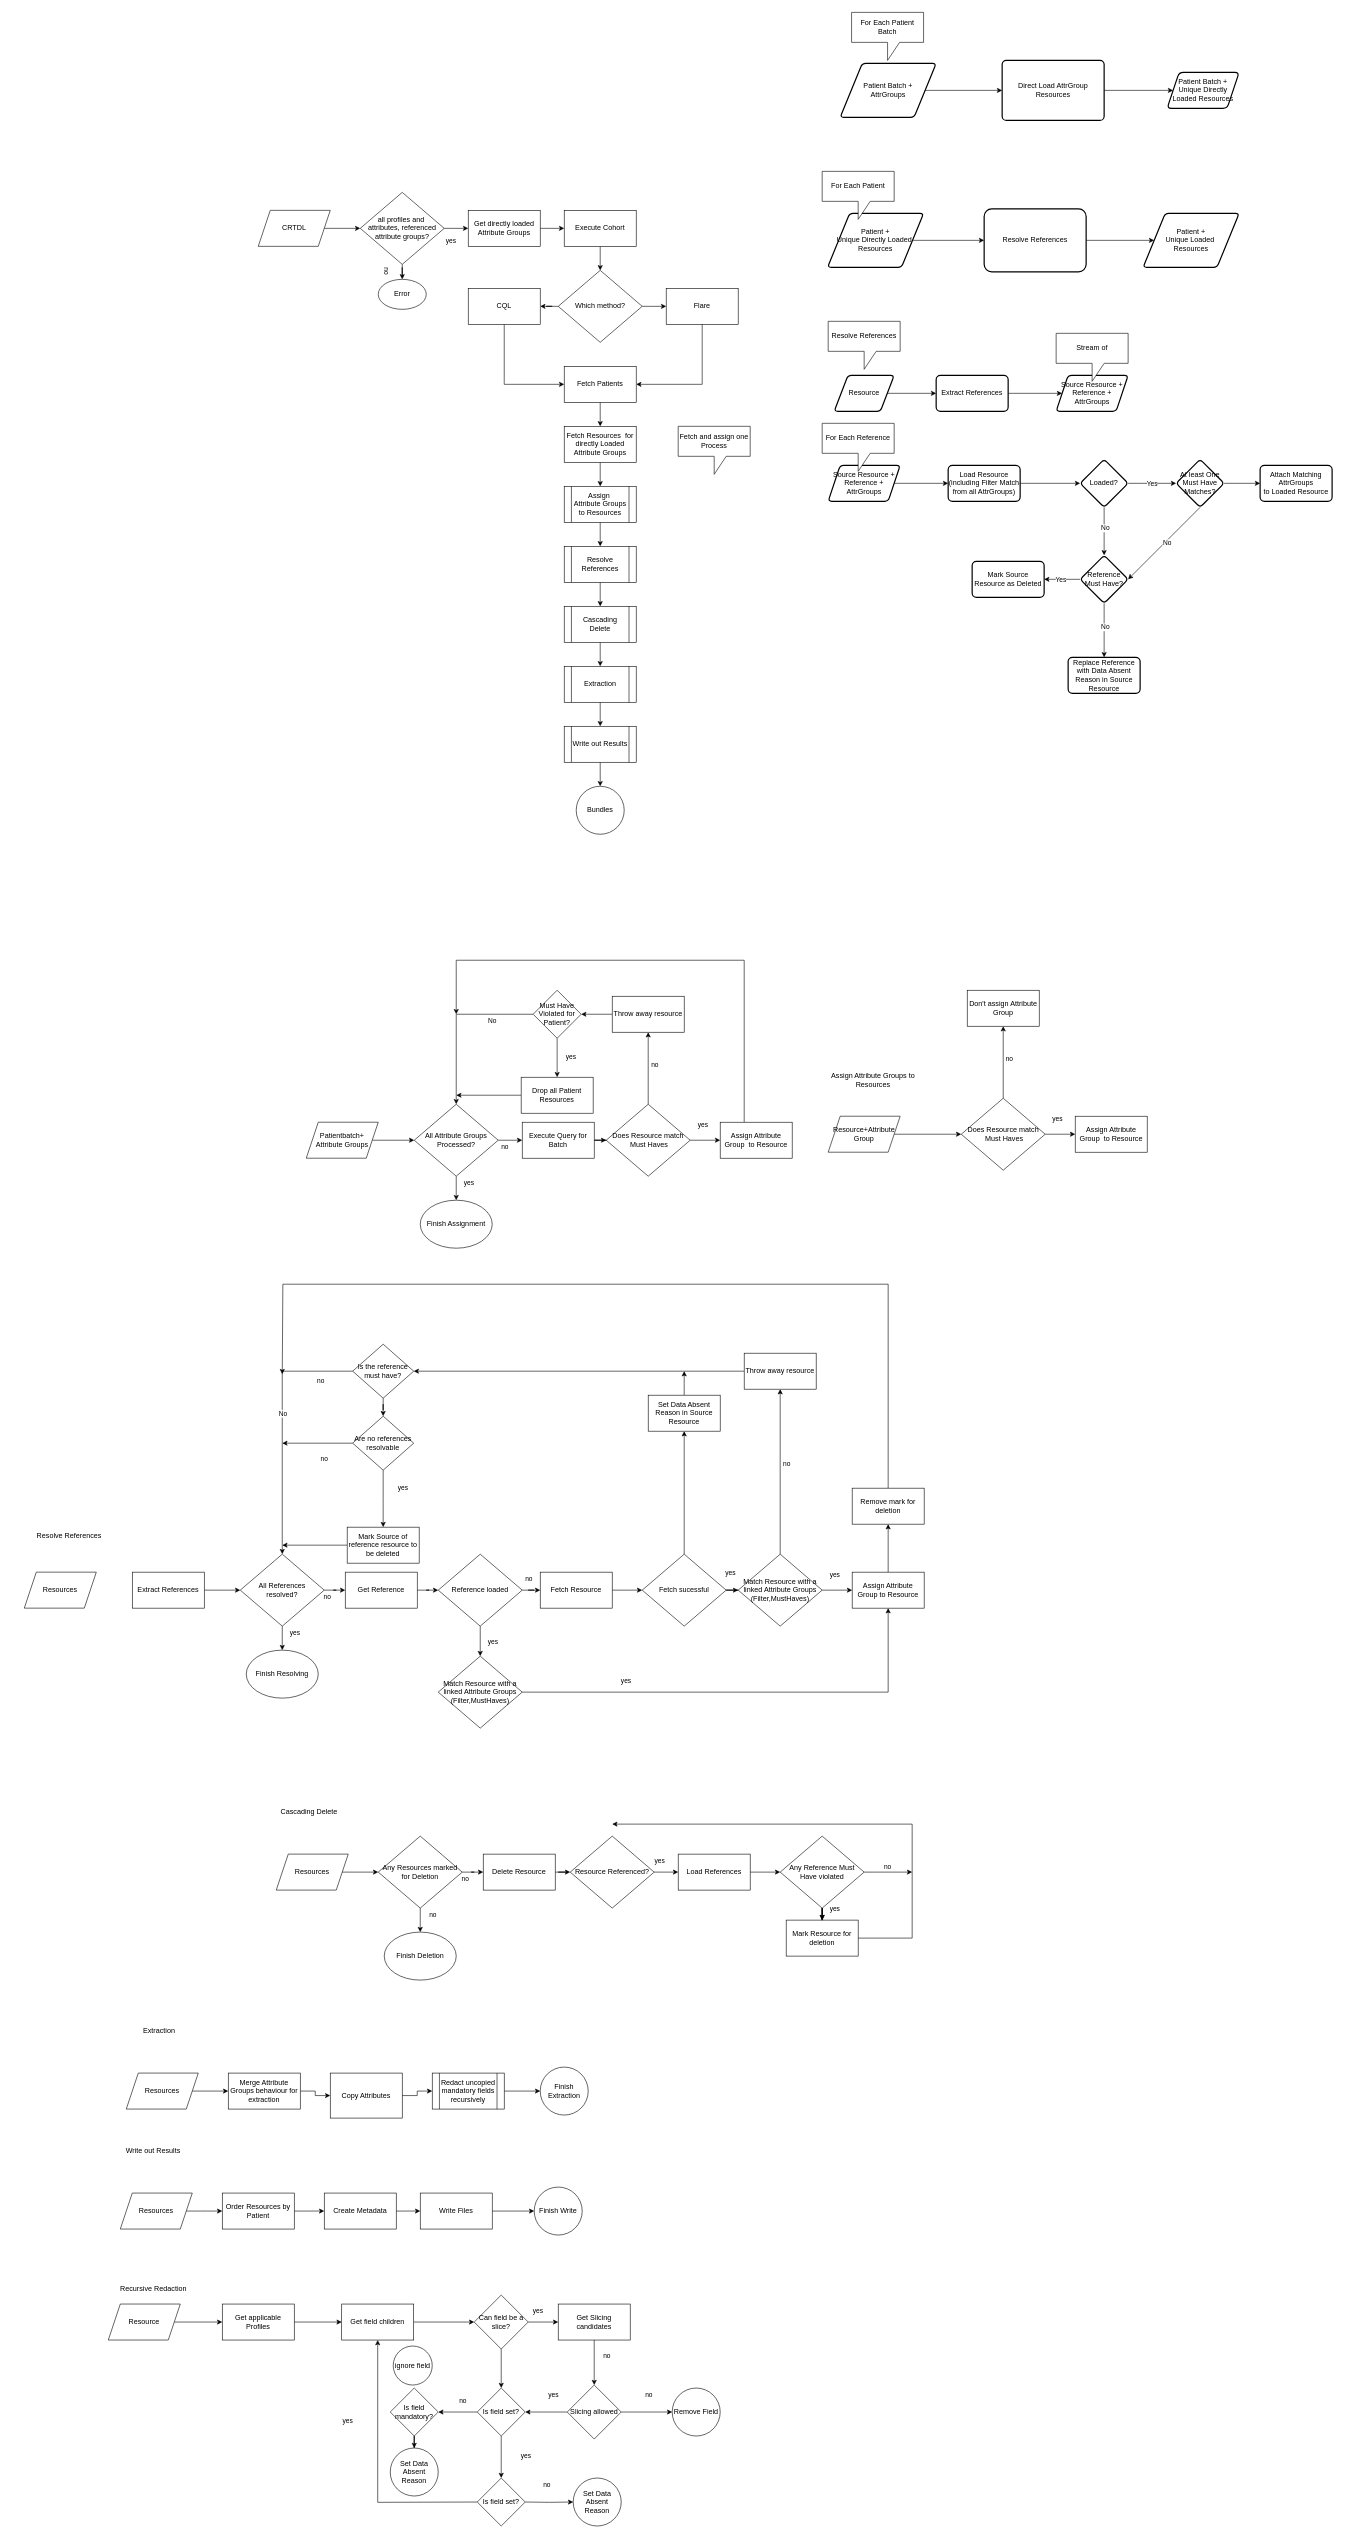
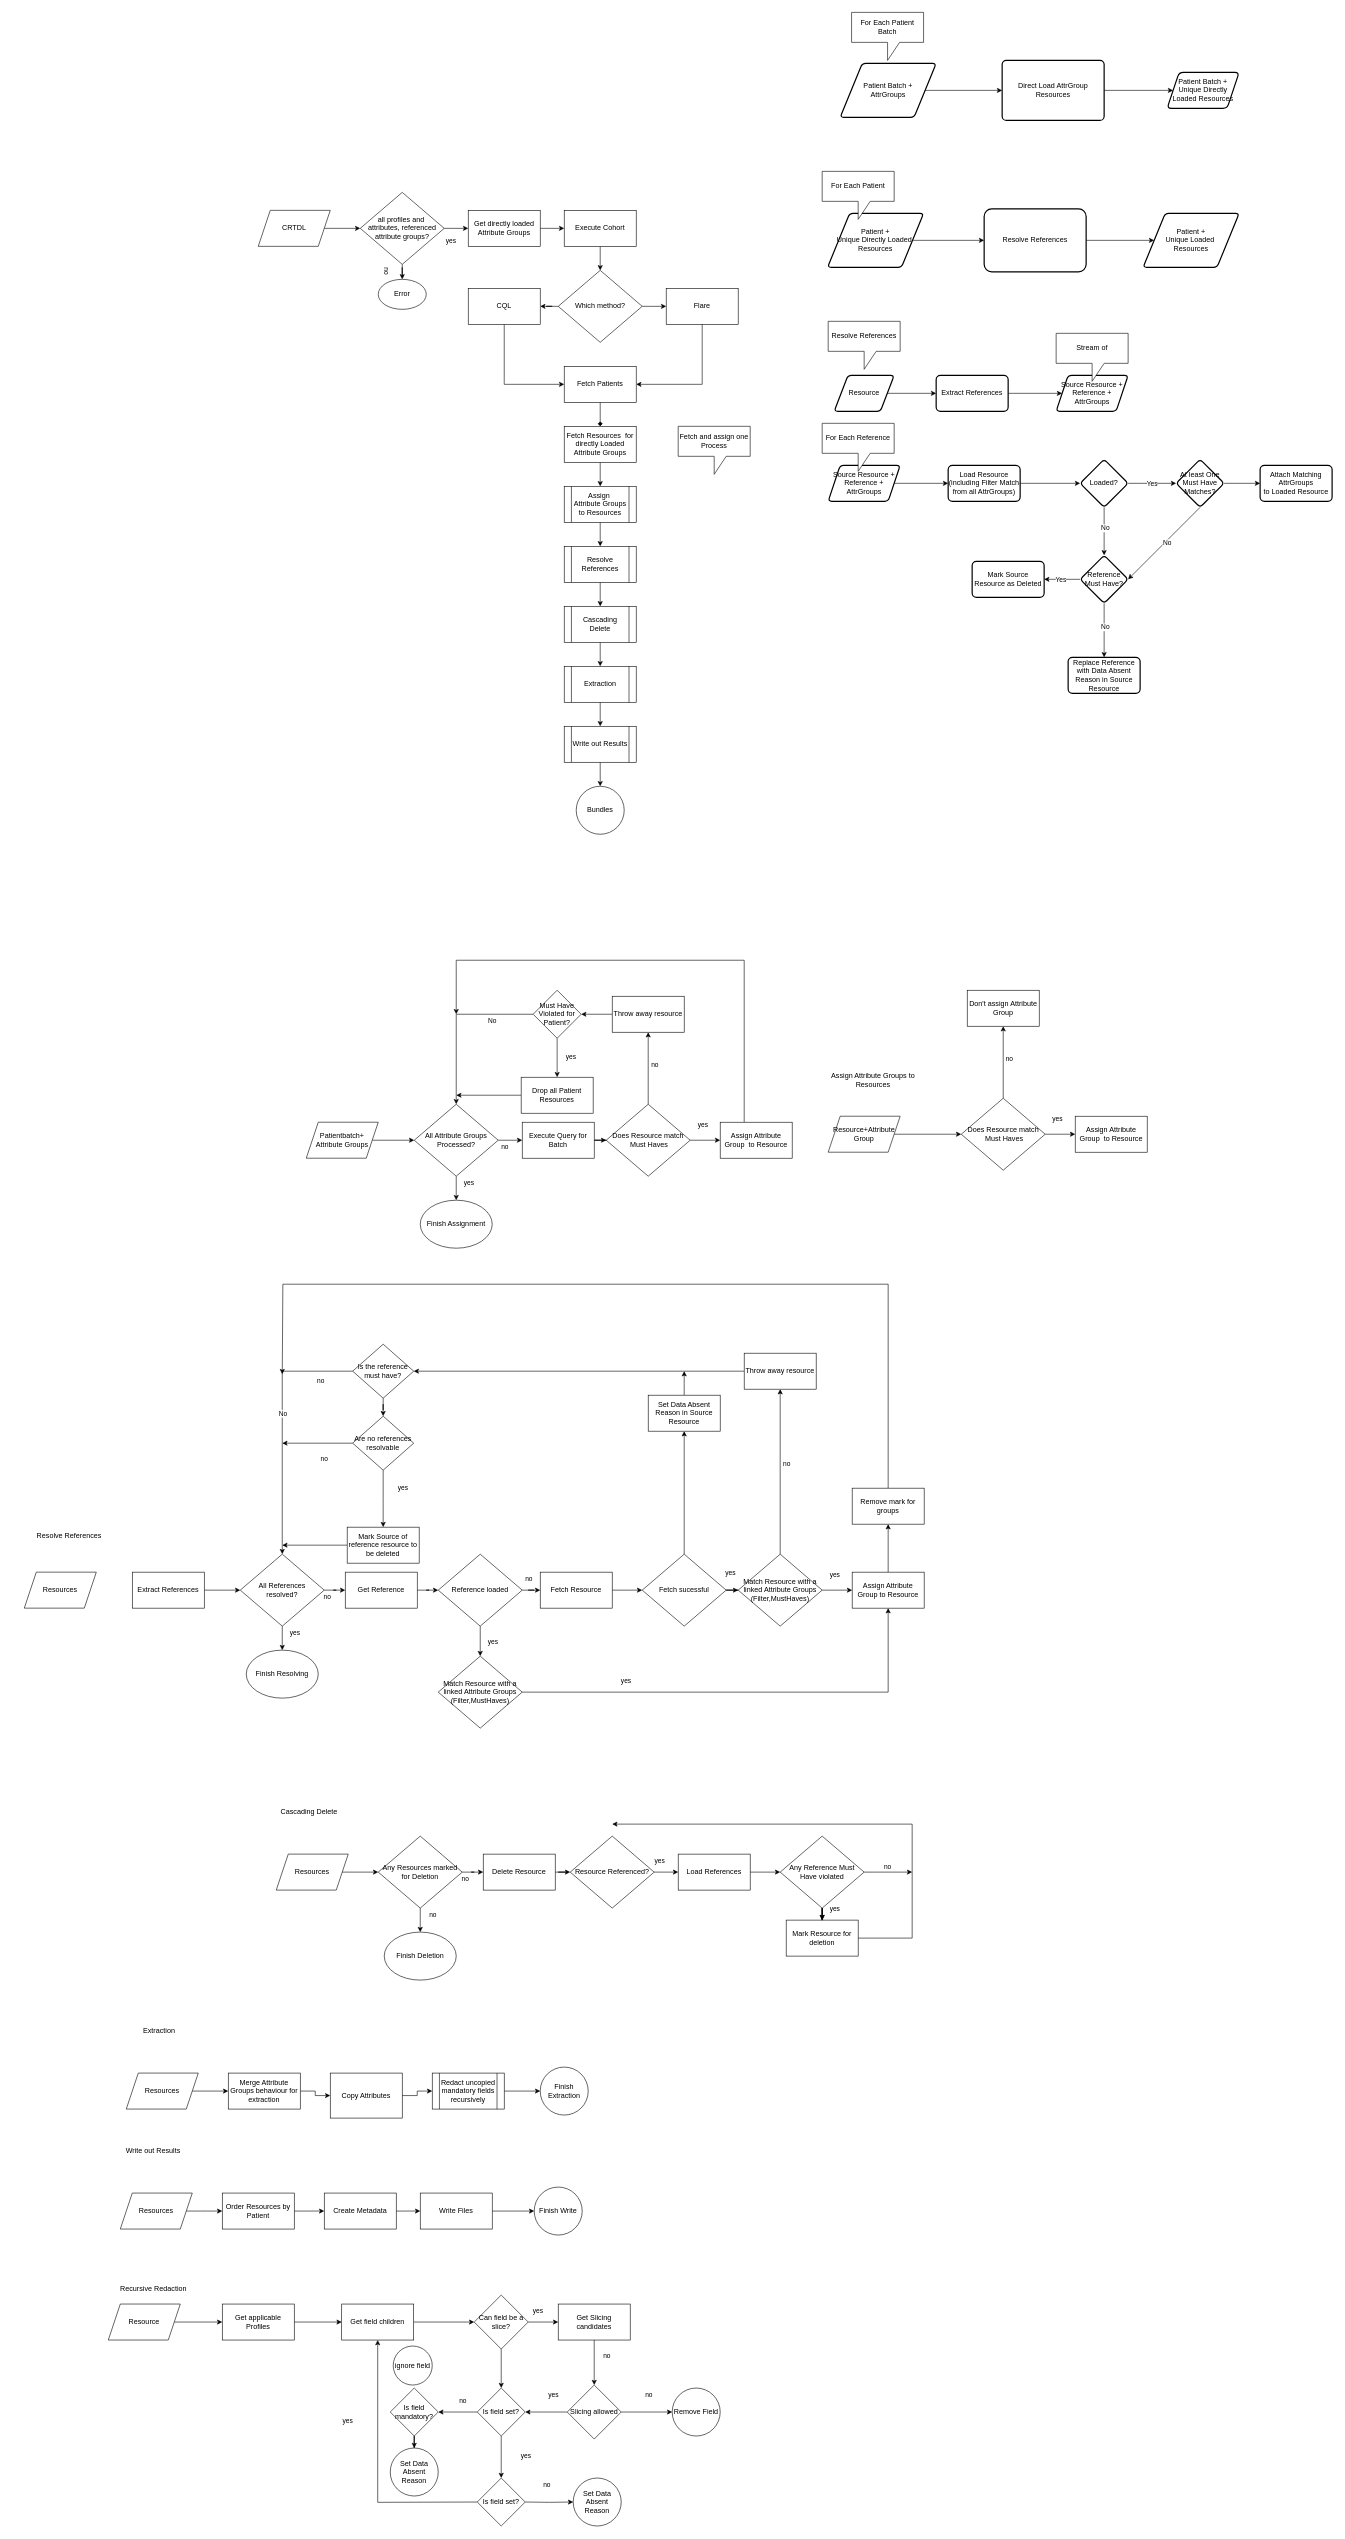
edge "Fetch Patients" -> "Fetch Resources for directly Loaded Attribute Groups": arrowhead classic -> diamond
node "Remove mark for deletion": label "Remove mark for deletion" -> "Remove mark for groups"
